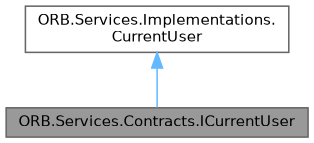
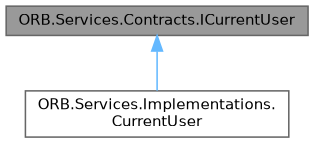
edge "ORB.Services.Contracts.ICurrentUser" -> "ORB.Services.Implementations. CurrentUser": reversed
